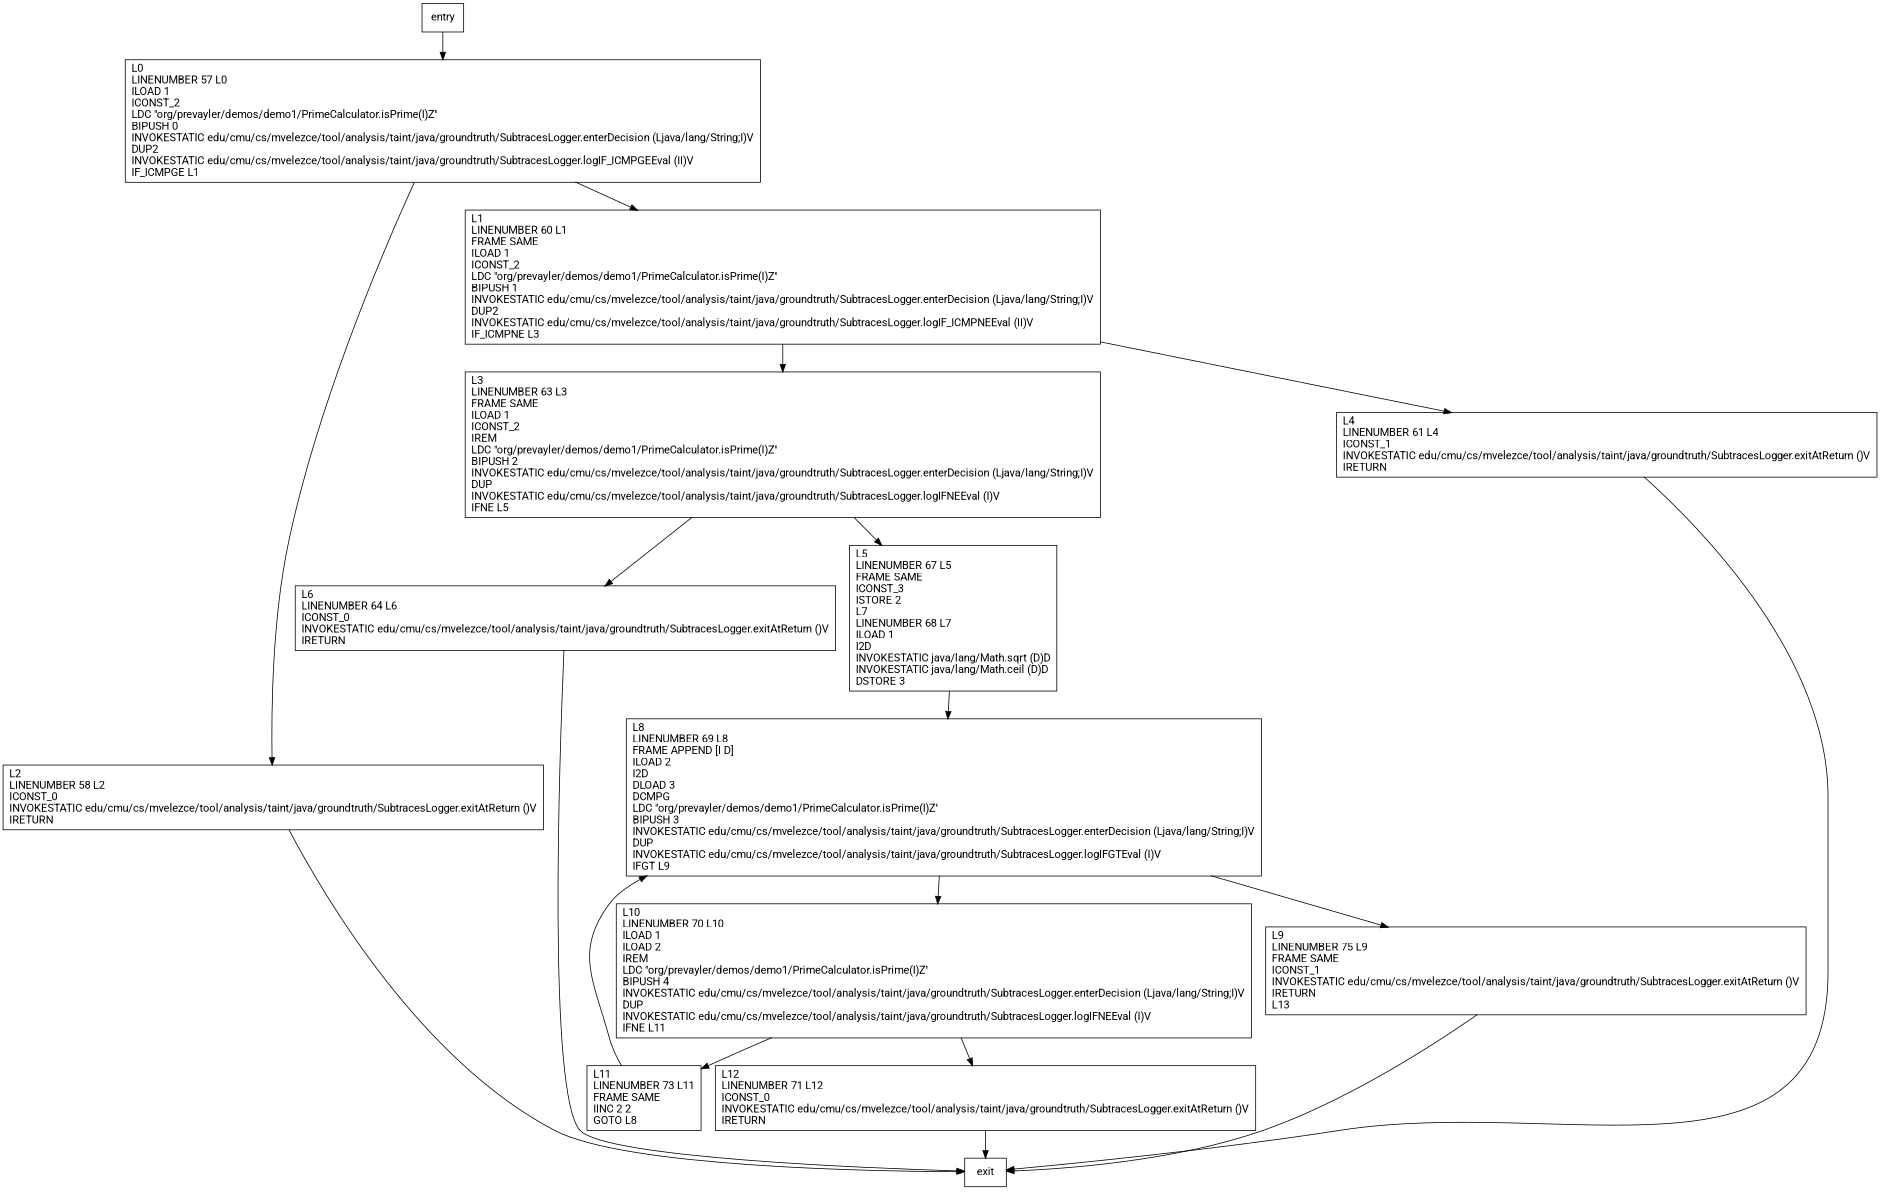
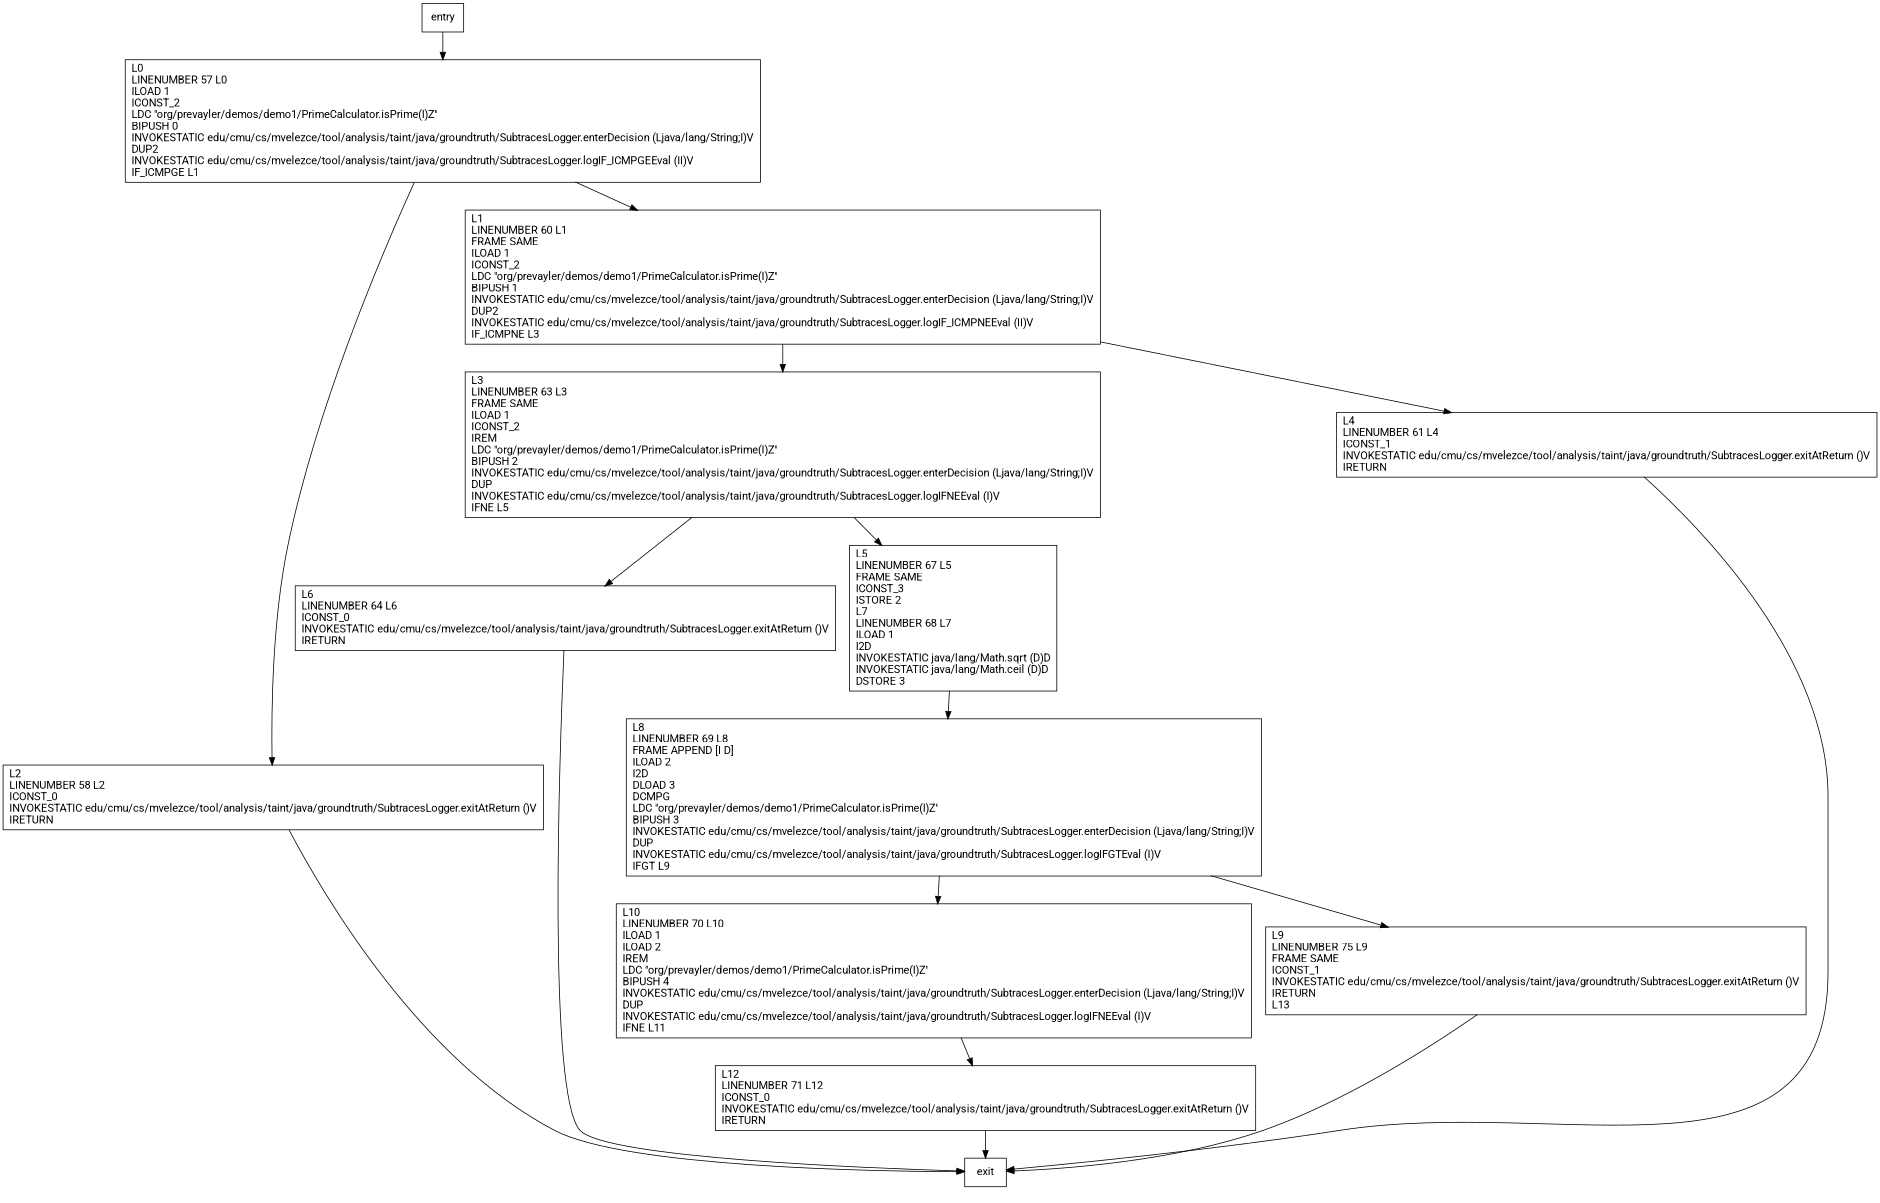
node "L11 LINENUMBER 73 L11 FRAME SAME IINC 2 2 GOTO L8": removed
